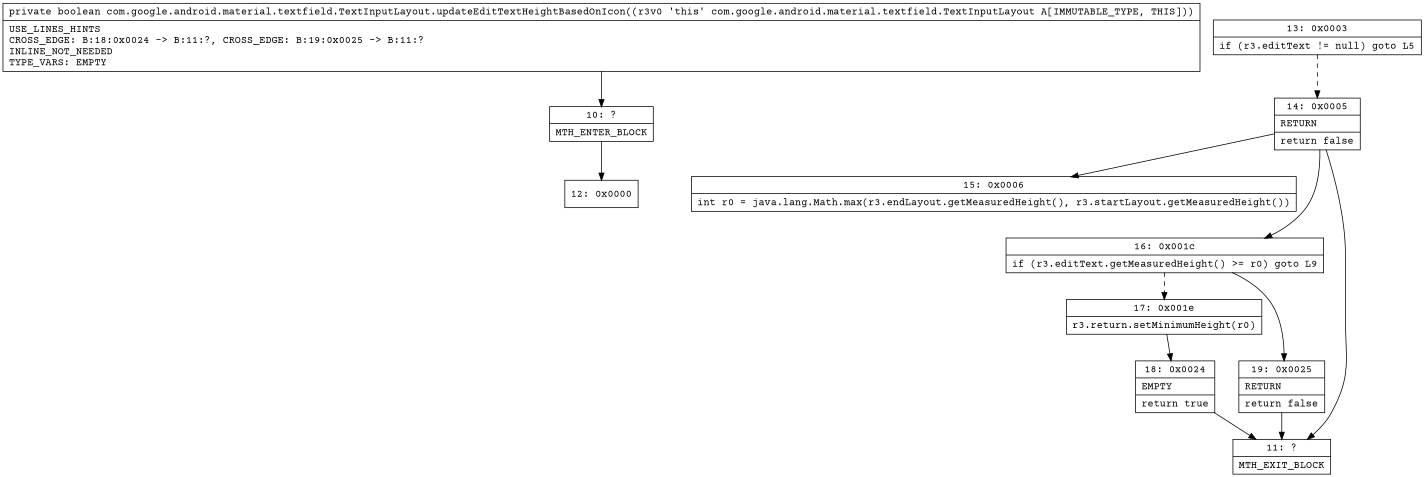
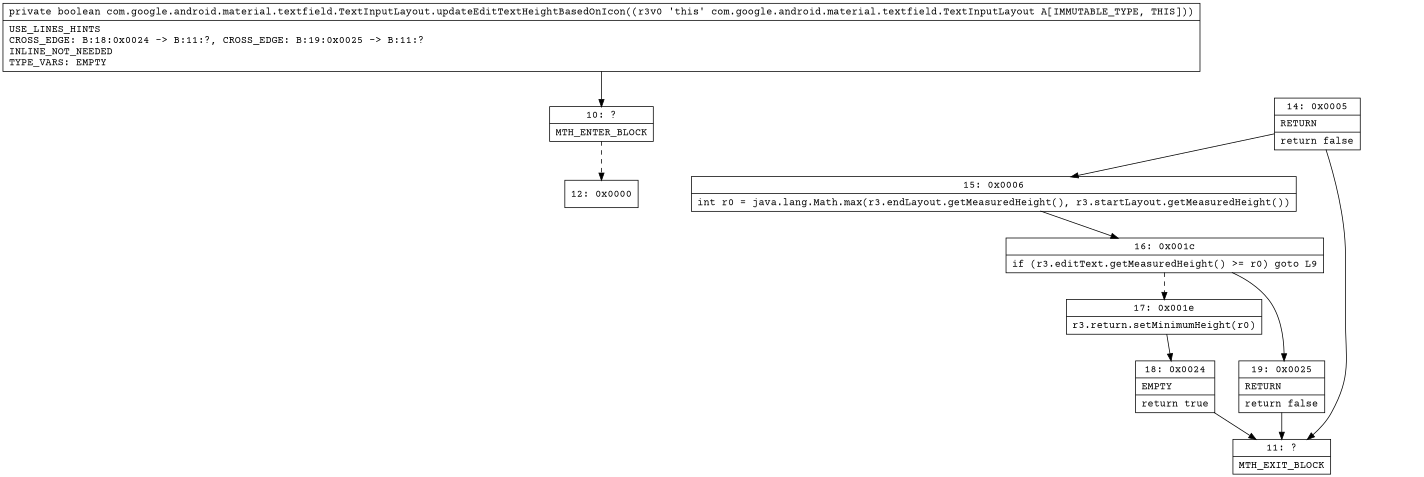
node "13: 0x0003": removed
edge "10: ?" -> "12: 0x0000": style solid -> dashed
edge "14: 0x0005" -> "16: 0x001c": now "15: 0x0006" -> "16: 0x001c"
